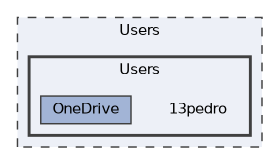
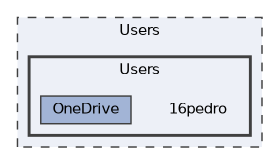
node "13pedro": label "13pedro" -> "16pedro"
